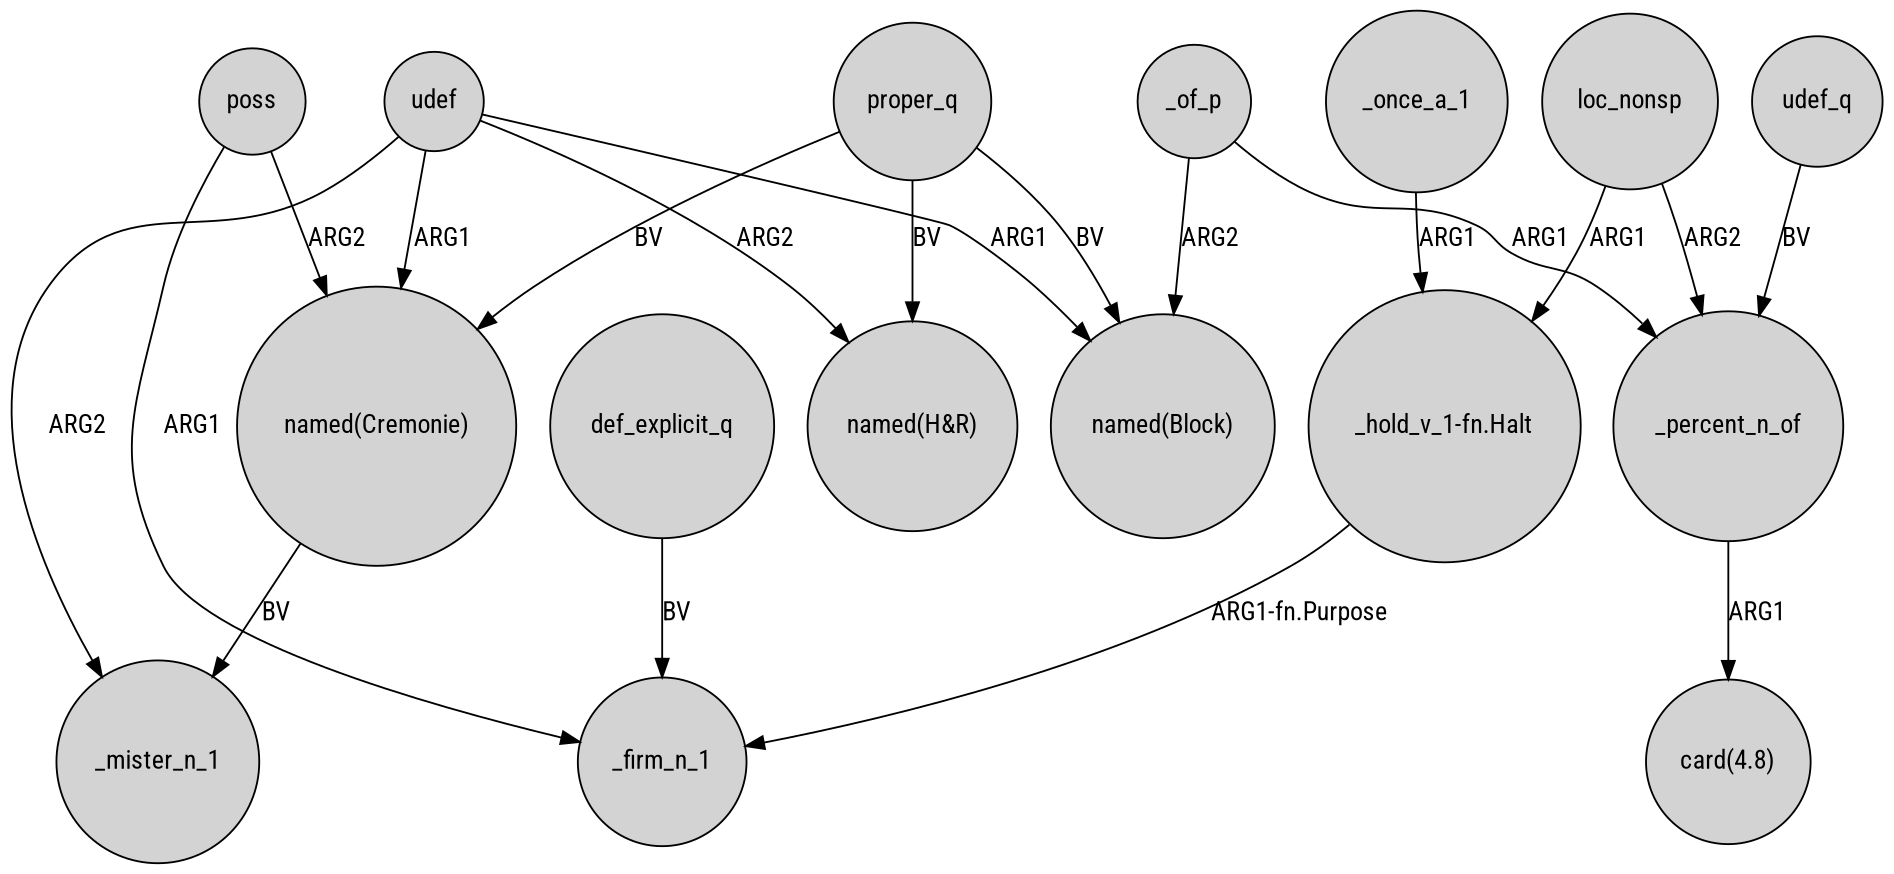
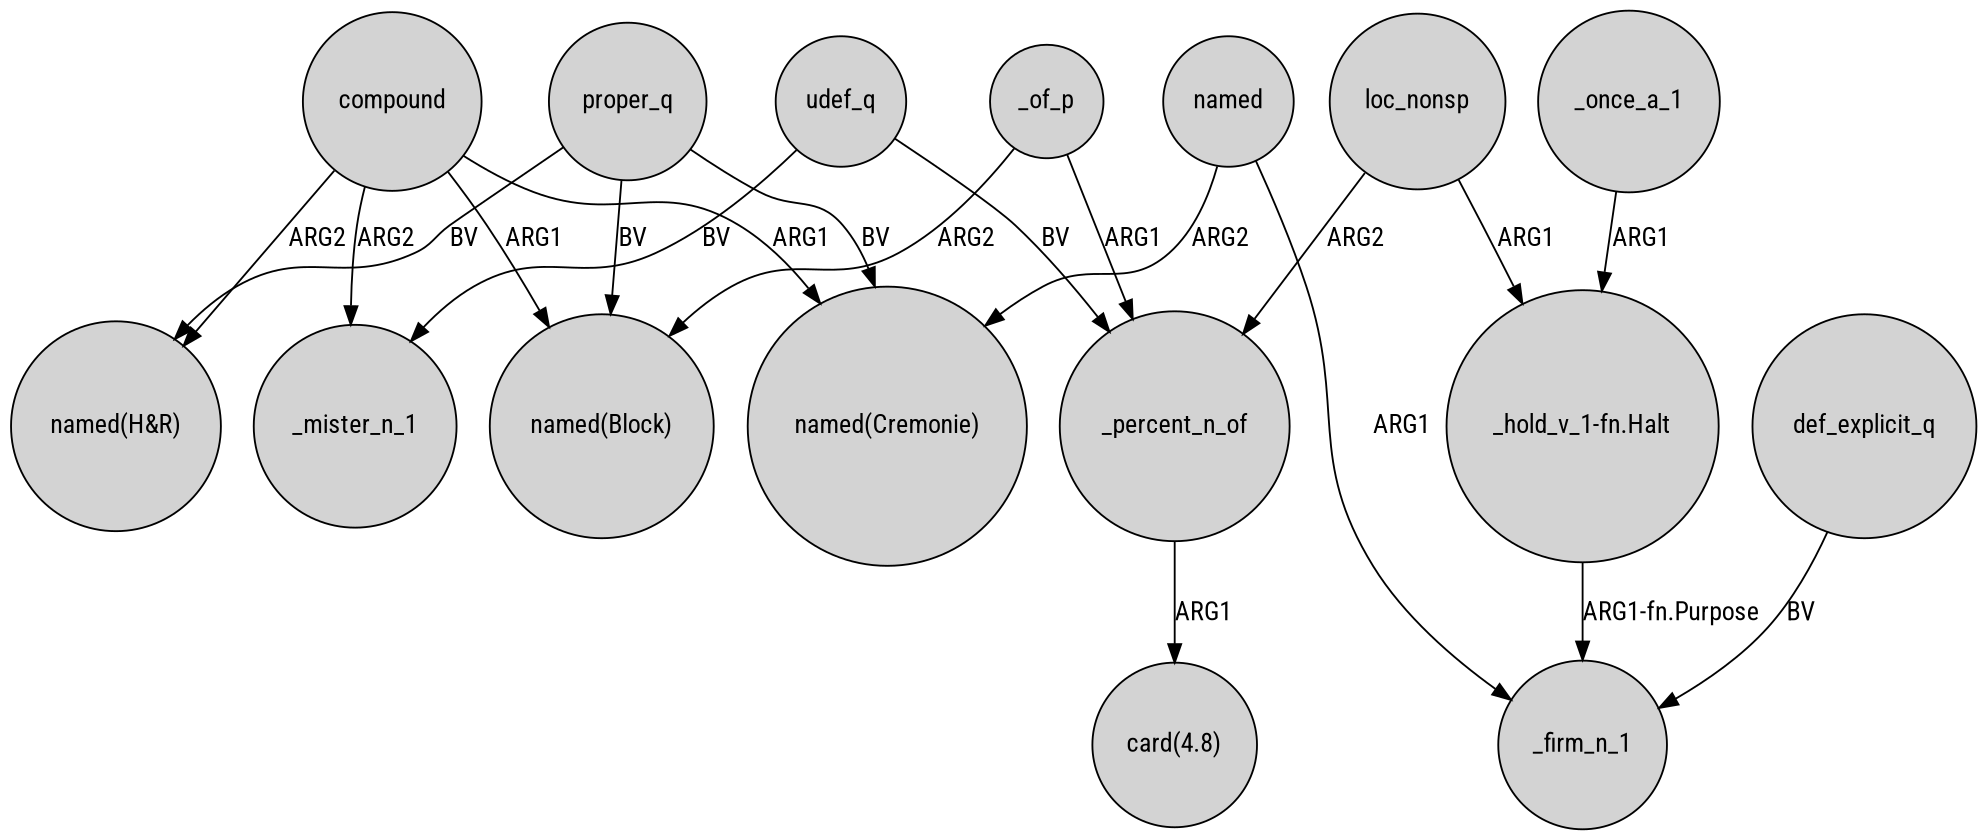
node "poss": label "poss" -> "named"
node "udef": label "udef" -> "compound"
edge "named(Cremonie)" -> "_mister_n_1": now "udef_q" -> "_mister_n_1"
